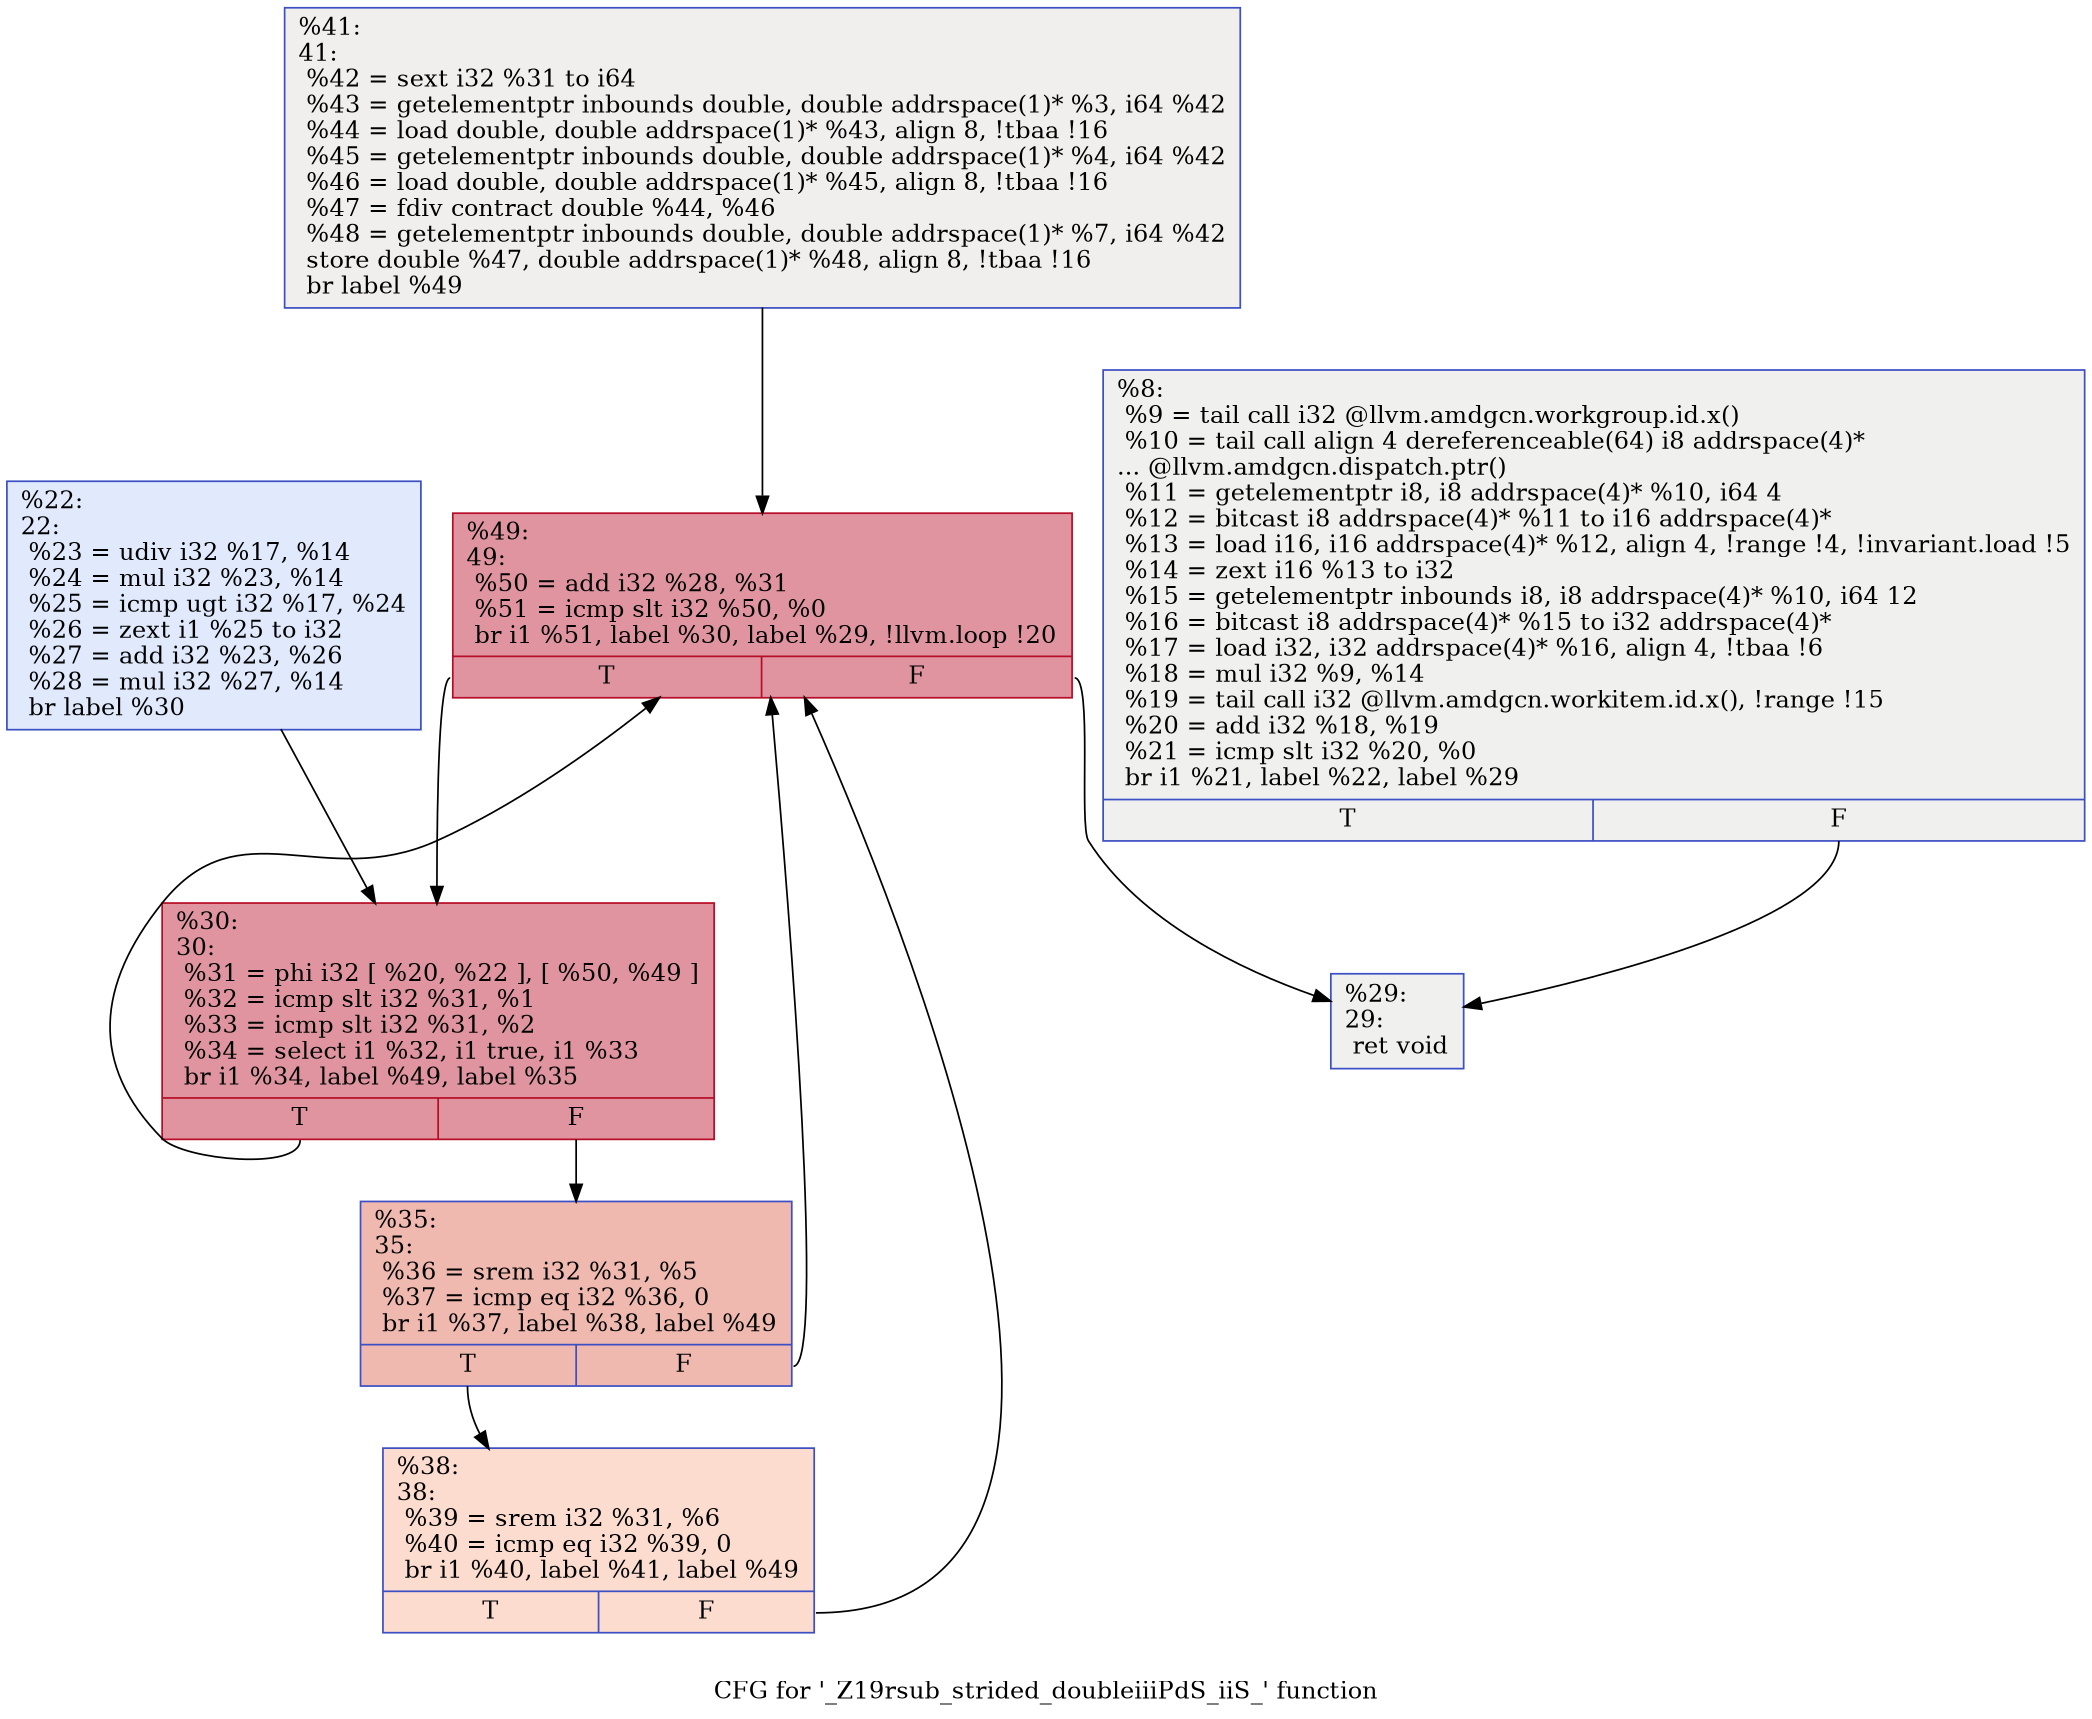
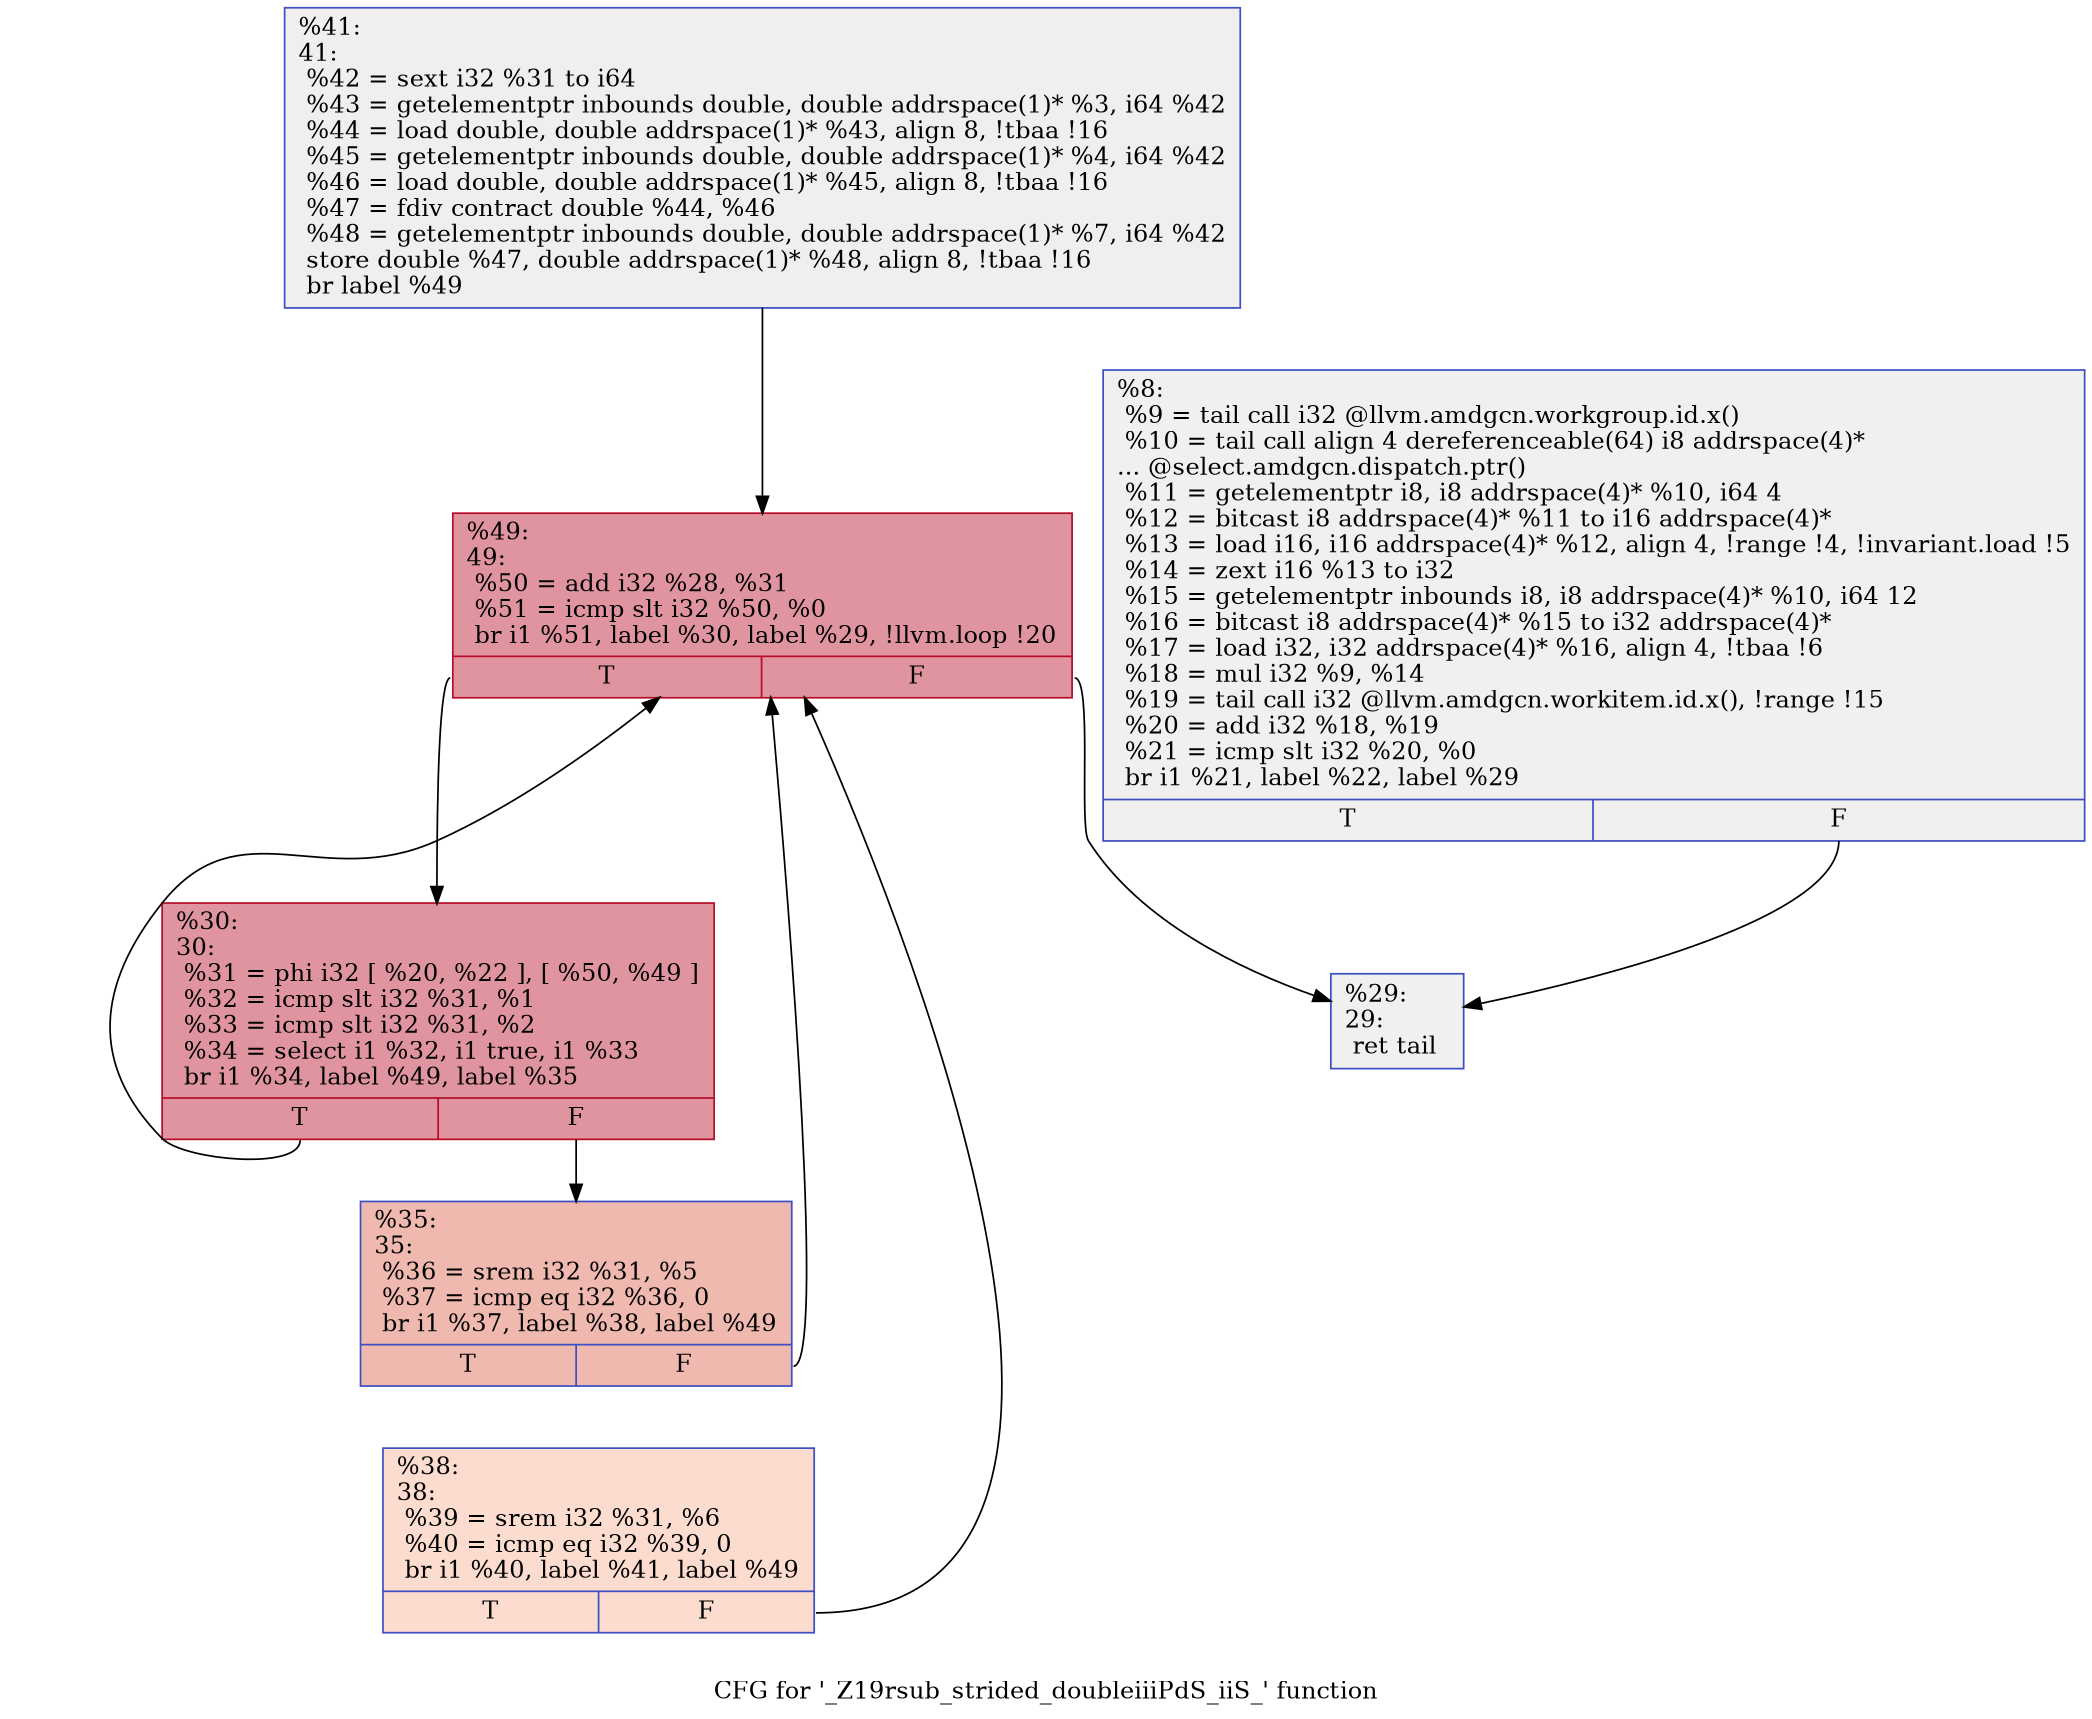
node "%8:": text "... @llvm.amdgcn.dispatch.ptr()" -> "... @select.amdgcn.dispatch.ptr()"
node "%22:": removed
node "%29:": text "ret void" -> "ret tail"
edge "%35:" -> "%38:": removed
